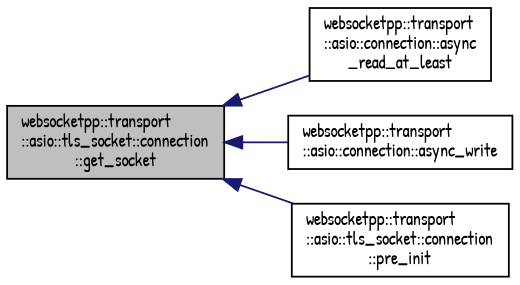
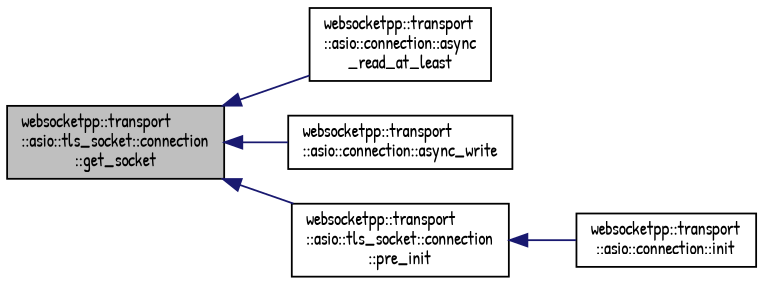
node "websocketpp::transport ::asio::connection::init": added
